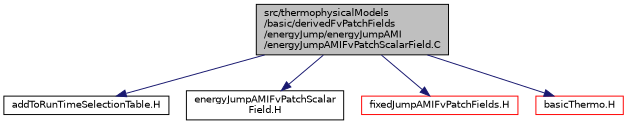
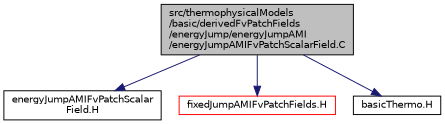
node "addToRunTimeSelectionTable.H": removed
node "basicThermo.H": color red -> black
